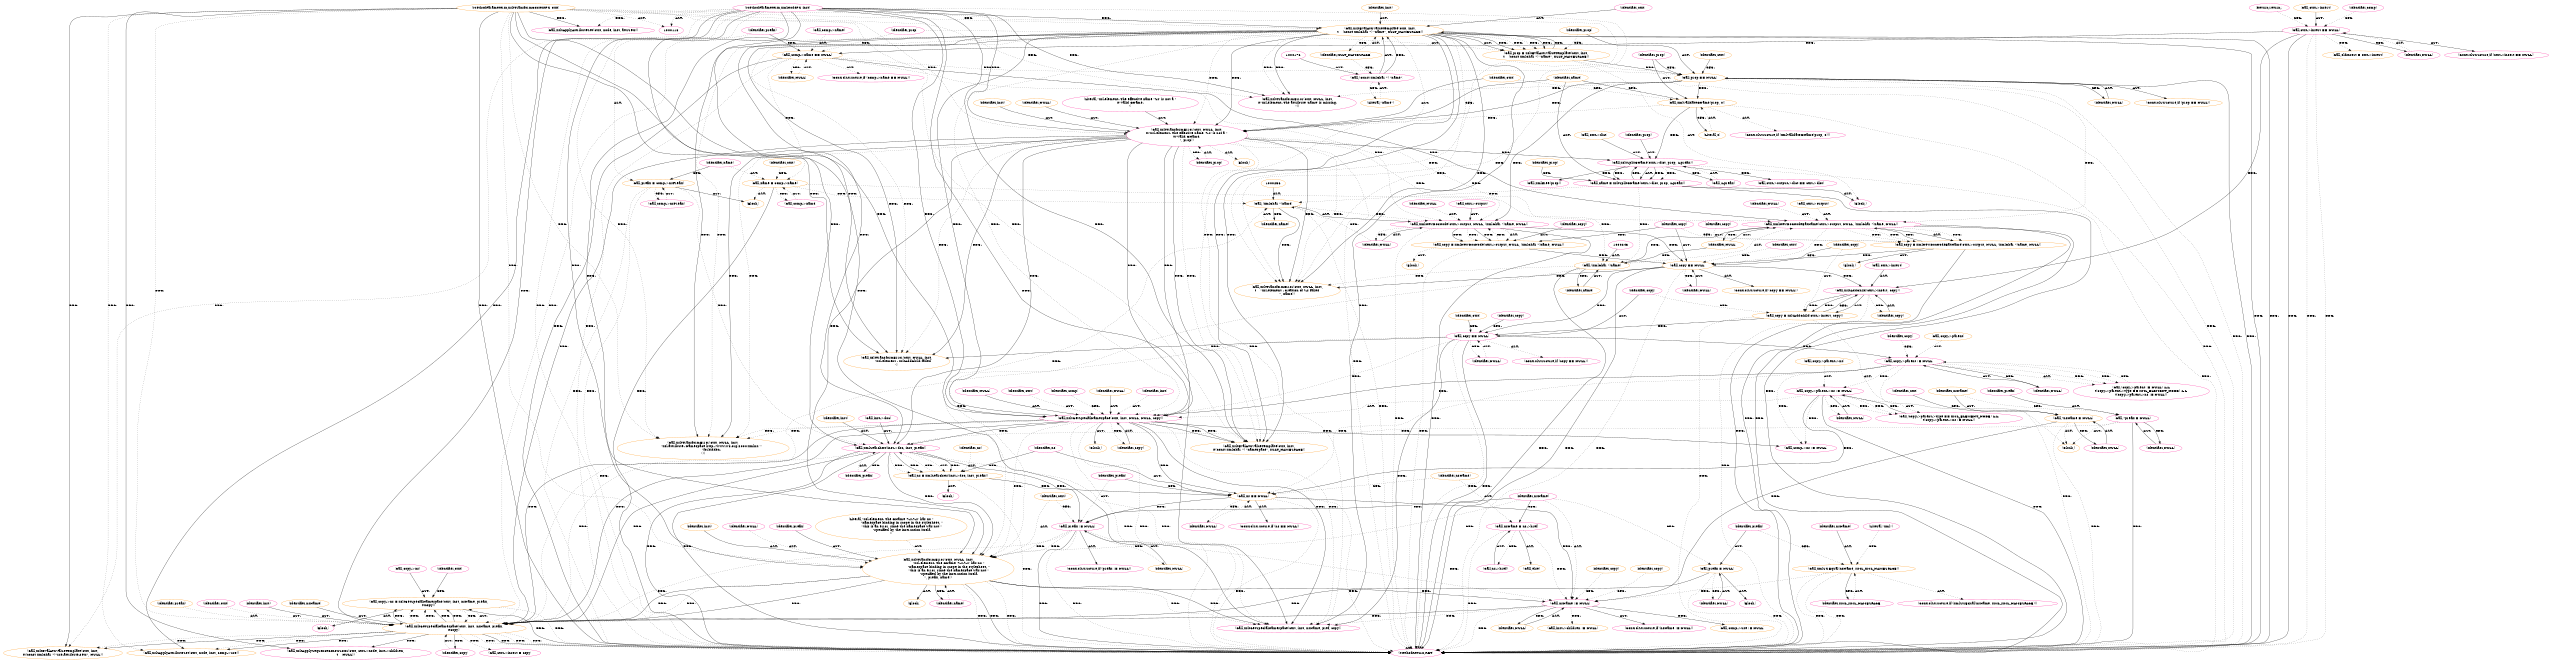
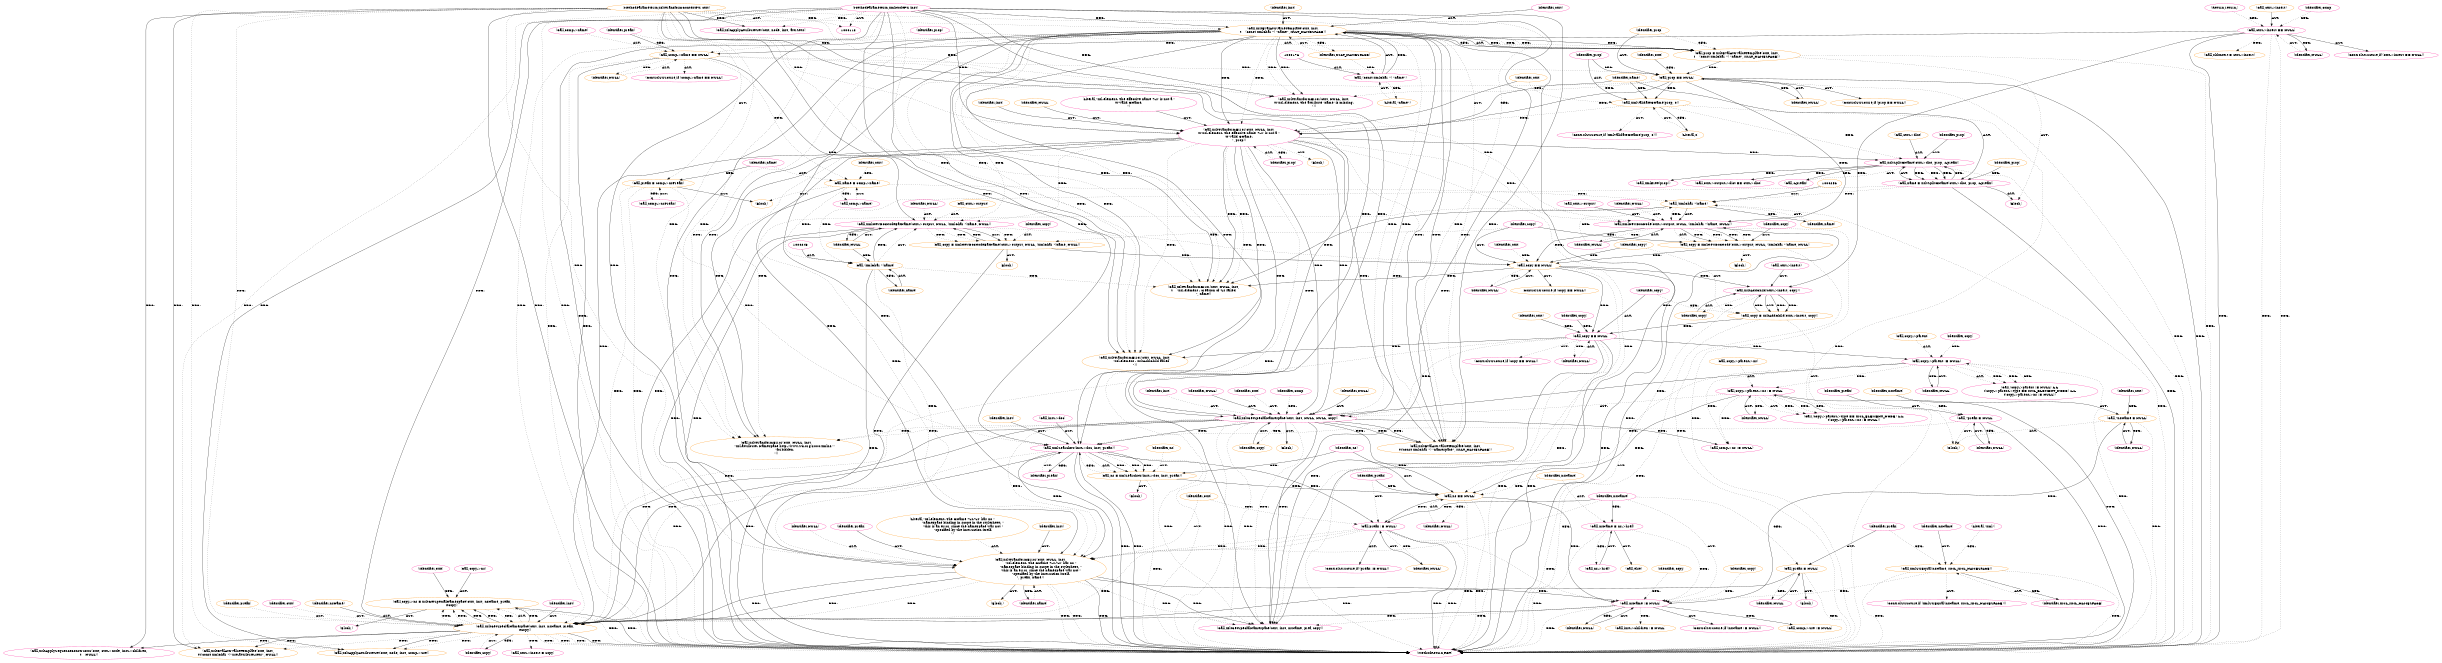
edge "(Call,xmlValidateQName(prop, 0))" -> "(Call,xsltSplitQName(ctxt->dict, prop, &prefix))": style solid -> dotted
edge "(Call,xsltAddChild(ctxt->insert, copy))" -> "(MethodReturn,RET)": label "DDG: " -> "AST: "
node "(ControlStructure,if (ns == NULL))": removed
edge "(Call,prefix = NULL)" -> "(MethodReturn,RET)": label "DDG: " -> "CFG: "
